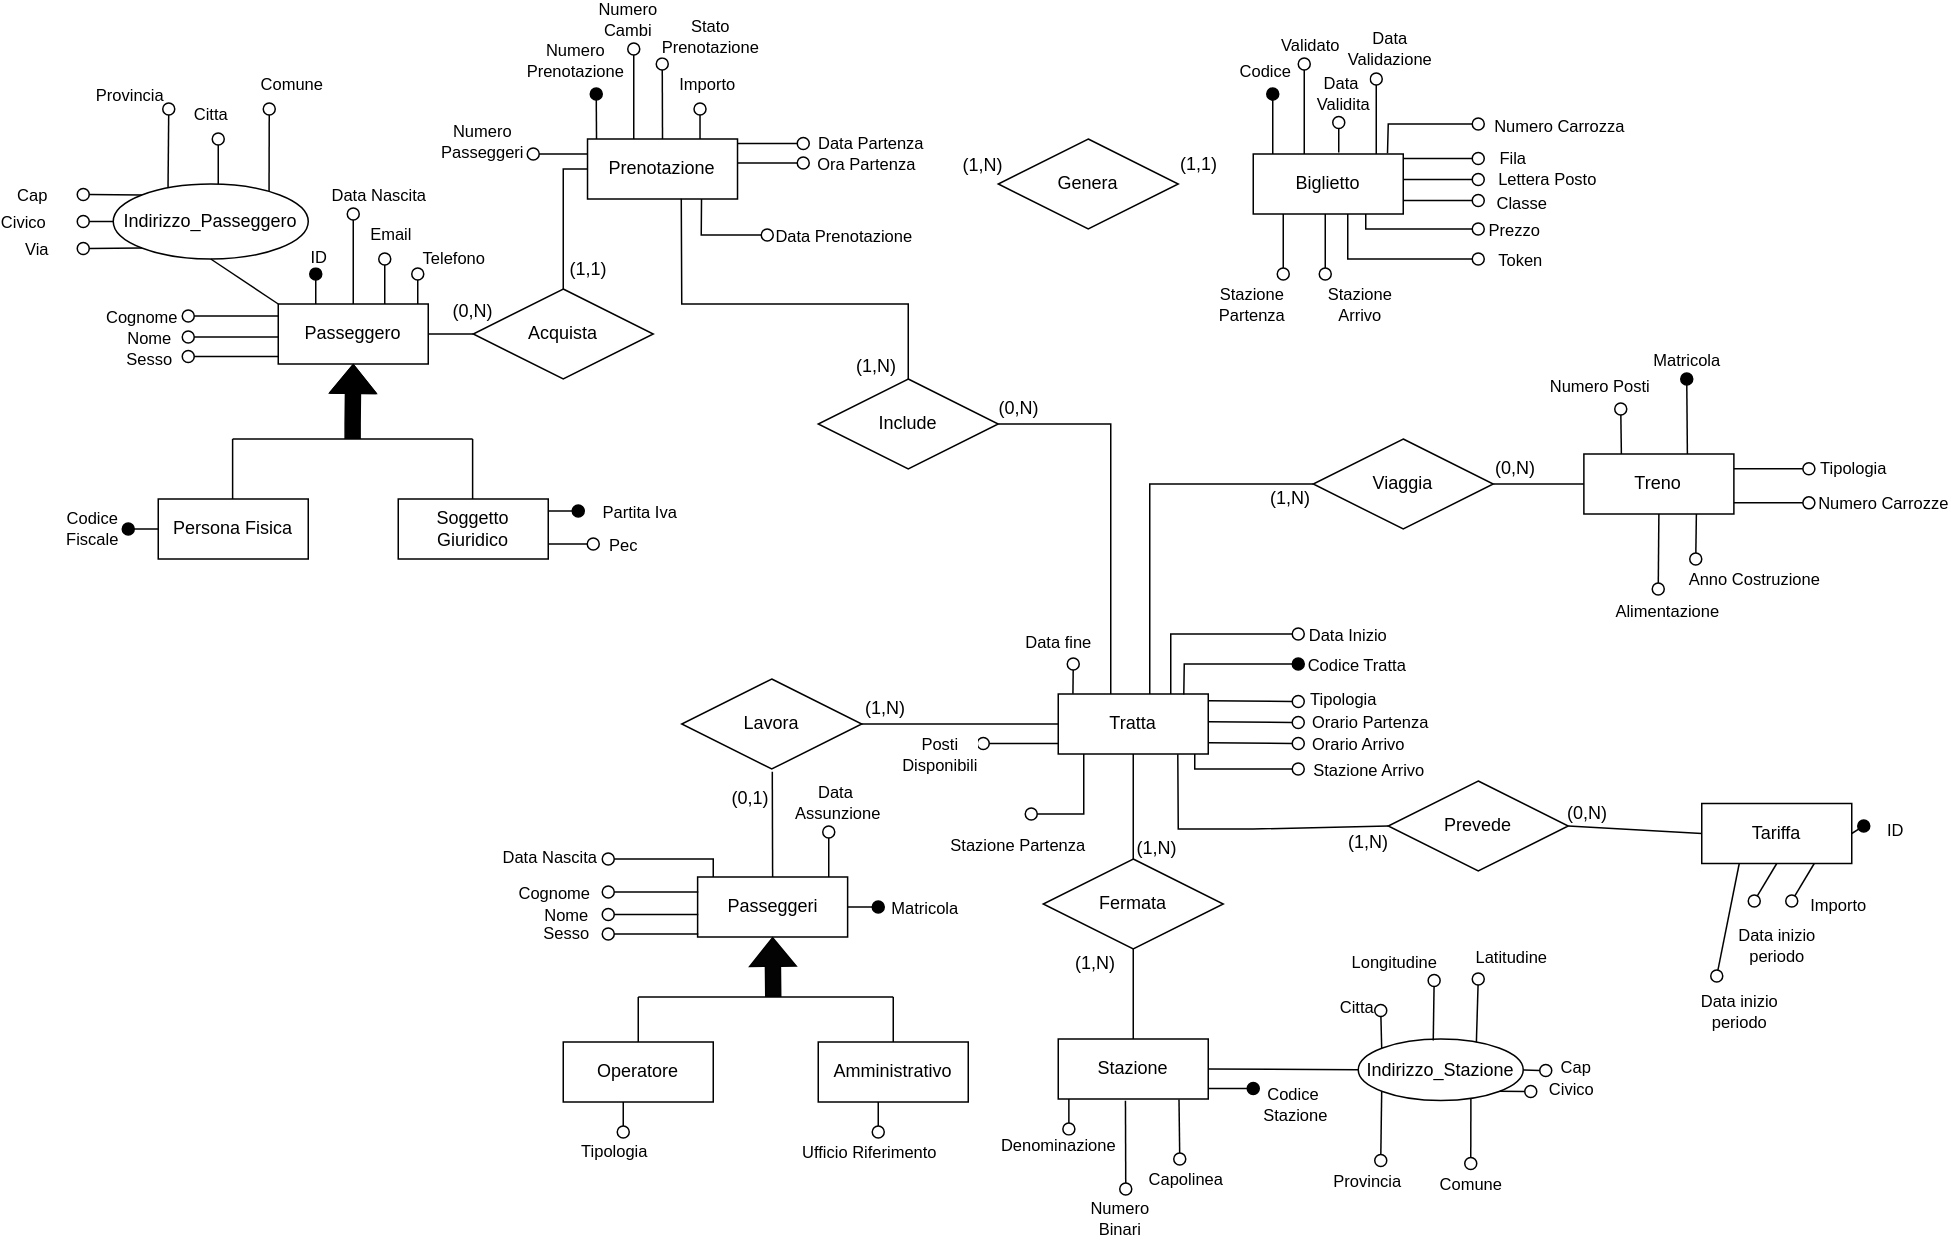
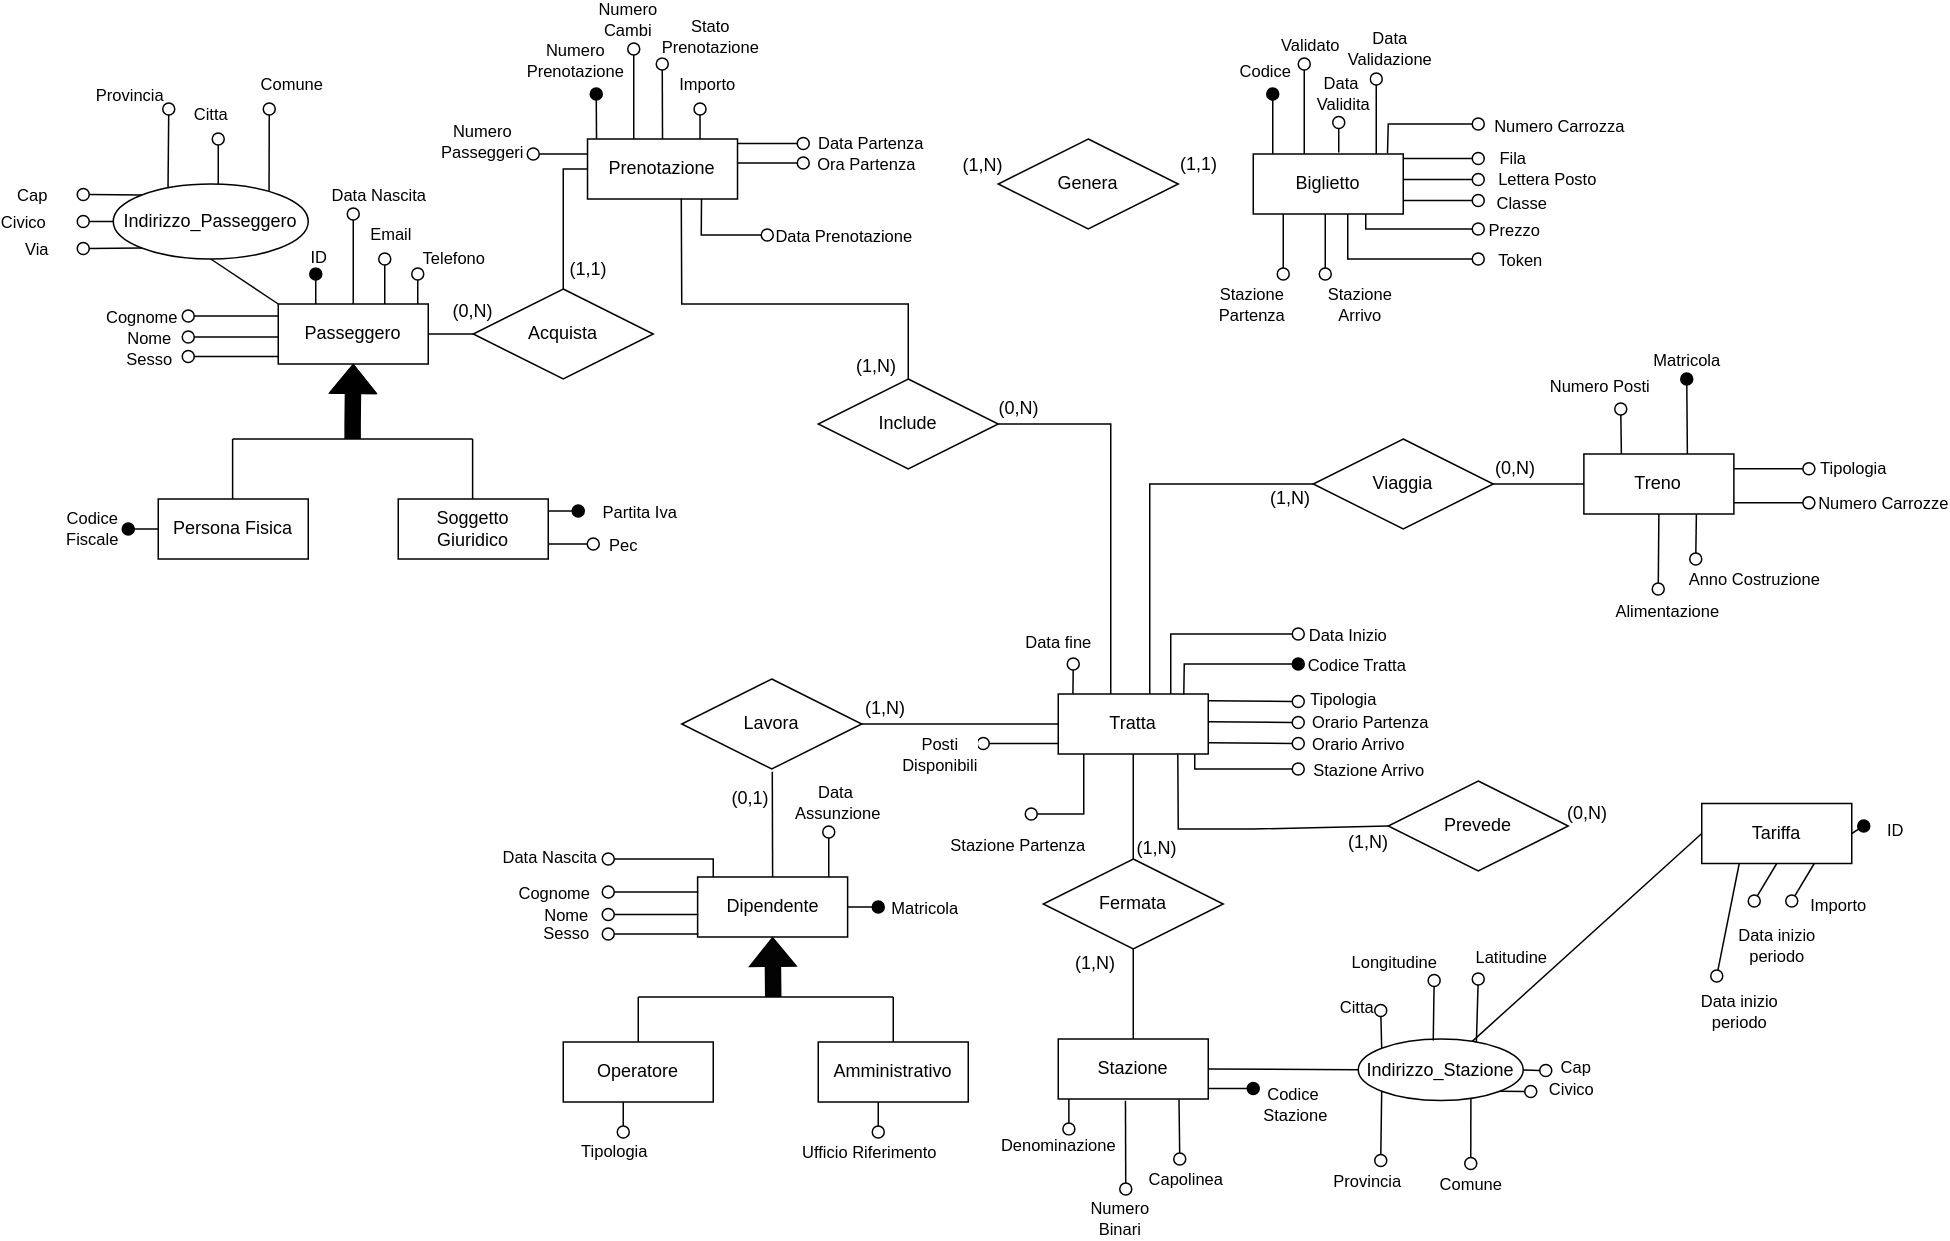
edge "Prevede" -- "Tariffa": now "Indirizzo_Stazione" -- "Tariffa"
node "Passeggeri": label "Passeggeri" -> "Dipendente"
